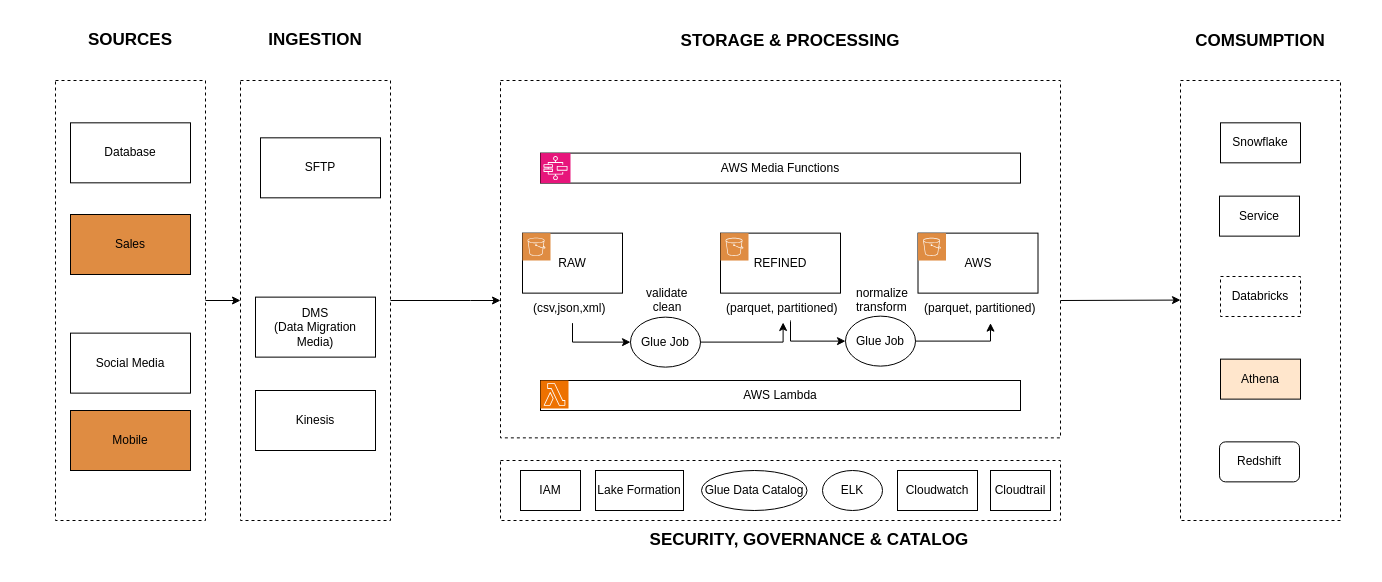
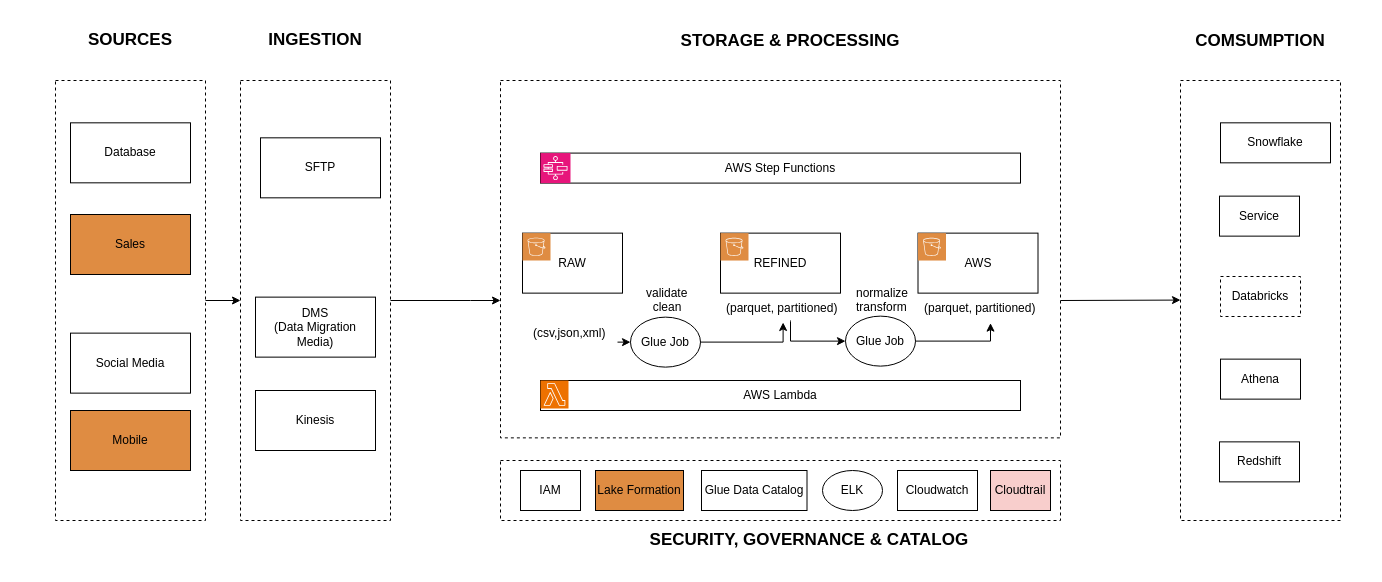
node "Snowflake": size 80x40 -> 110x40
node "AWS Media Functions": label "AWS Media Functions" -> "AWS Step Functions"
node "(csv,json,xml)": moved (573, 308) -> (573, 333)
node "Athena": fillcolor #ffe6cc -> #ffffff
node "Redshift": shape rounded rectangle -> rectangle
node "Lake Formation": fillcolor #ffffff -> #df8c42
node "Glue Data Catalog": shape ellipse -> rectangle
node "Cloudtrail": fillcolor #ffffff -> #f8cecc
